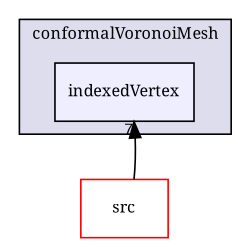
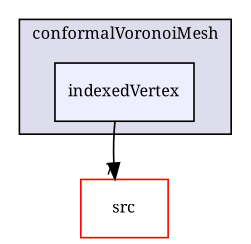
edge "src" -> "indexedVertex": reversed
